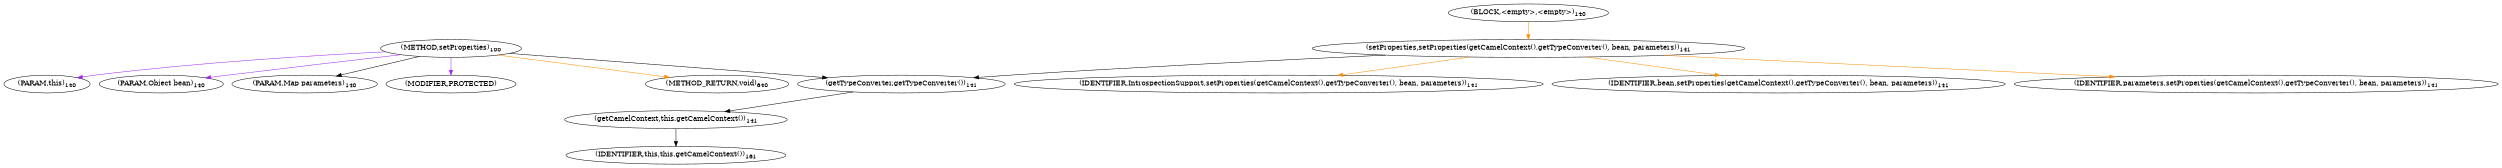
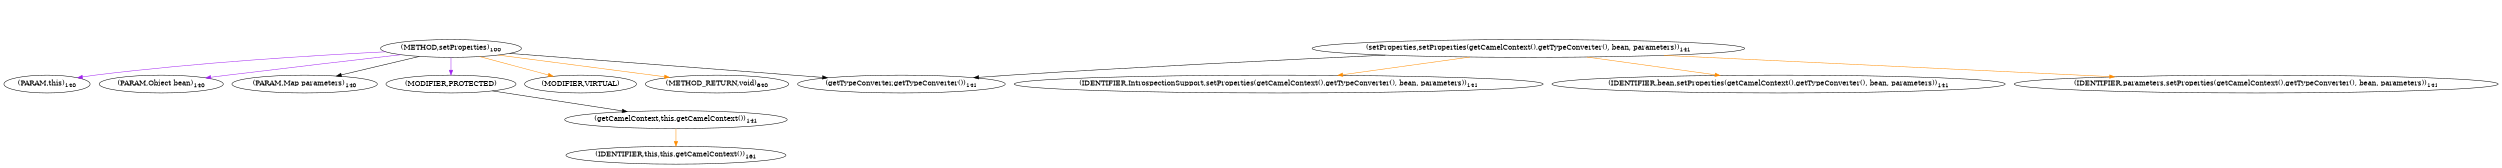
node "(BLOCK,<empty>,<empty>)": removed
node "(MODIFIER,VIRTUAL)": added
edge "(getTypeConverter,getTypeConverter())" -> "(getCamelContext,this.getCamelContext())": now "(MODIFIER,PROTECTED)" -> "(getCamelContext,this.getCamelContext())"
edge "(getCamelContext,this.getCamelContext())" -> "(IDENTIFIER,this,this.getCamelContext())": color black -> darkorange
